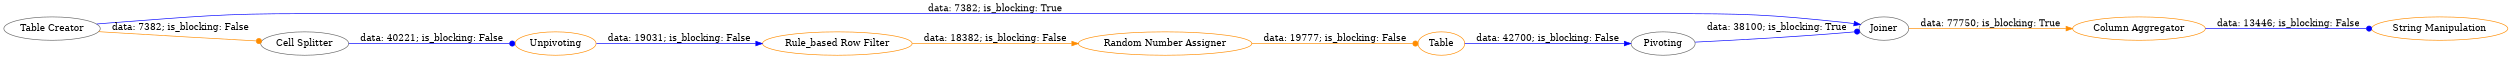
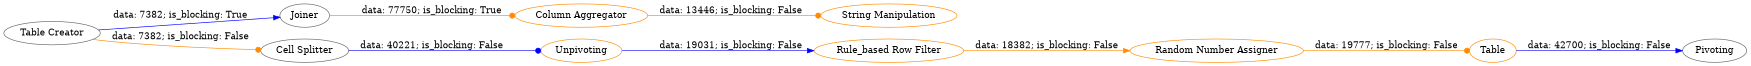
edge "Joiner" -> "Column Aggregator": arrowhead normal -> dot
edge "Column Aggregator" -> "String Manipulation": color blue -> darkorange
edge "Pivoting" -> "Joiner": removed, label "data: 38100; is_blocking: True"
